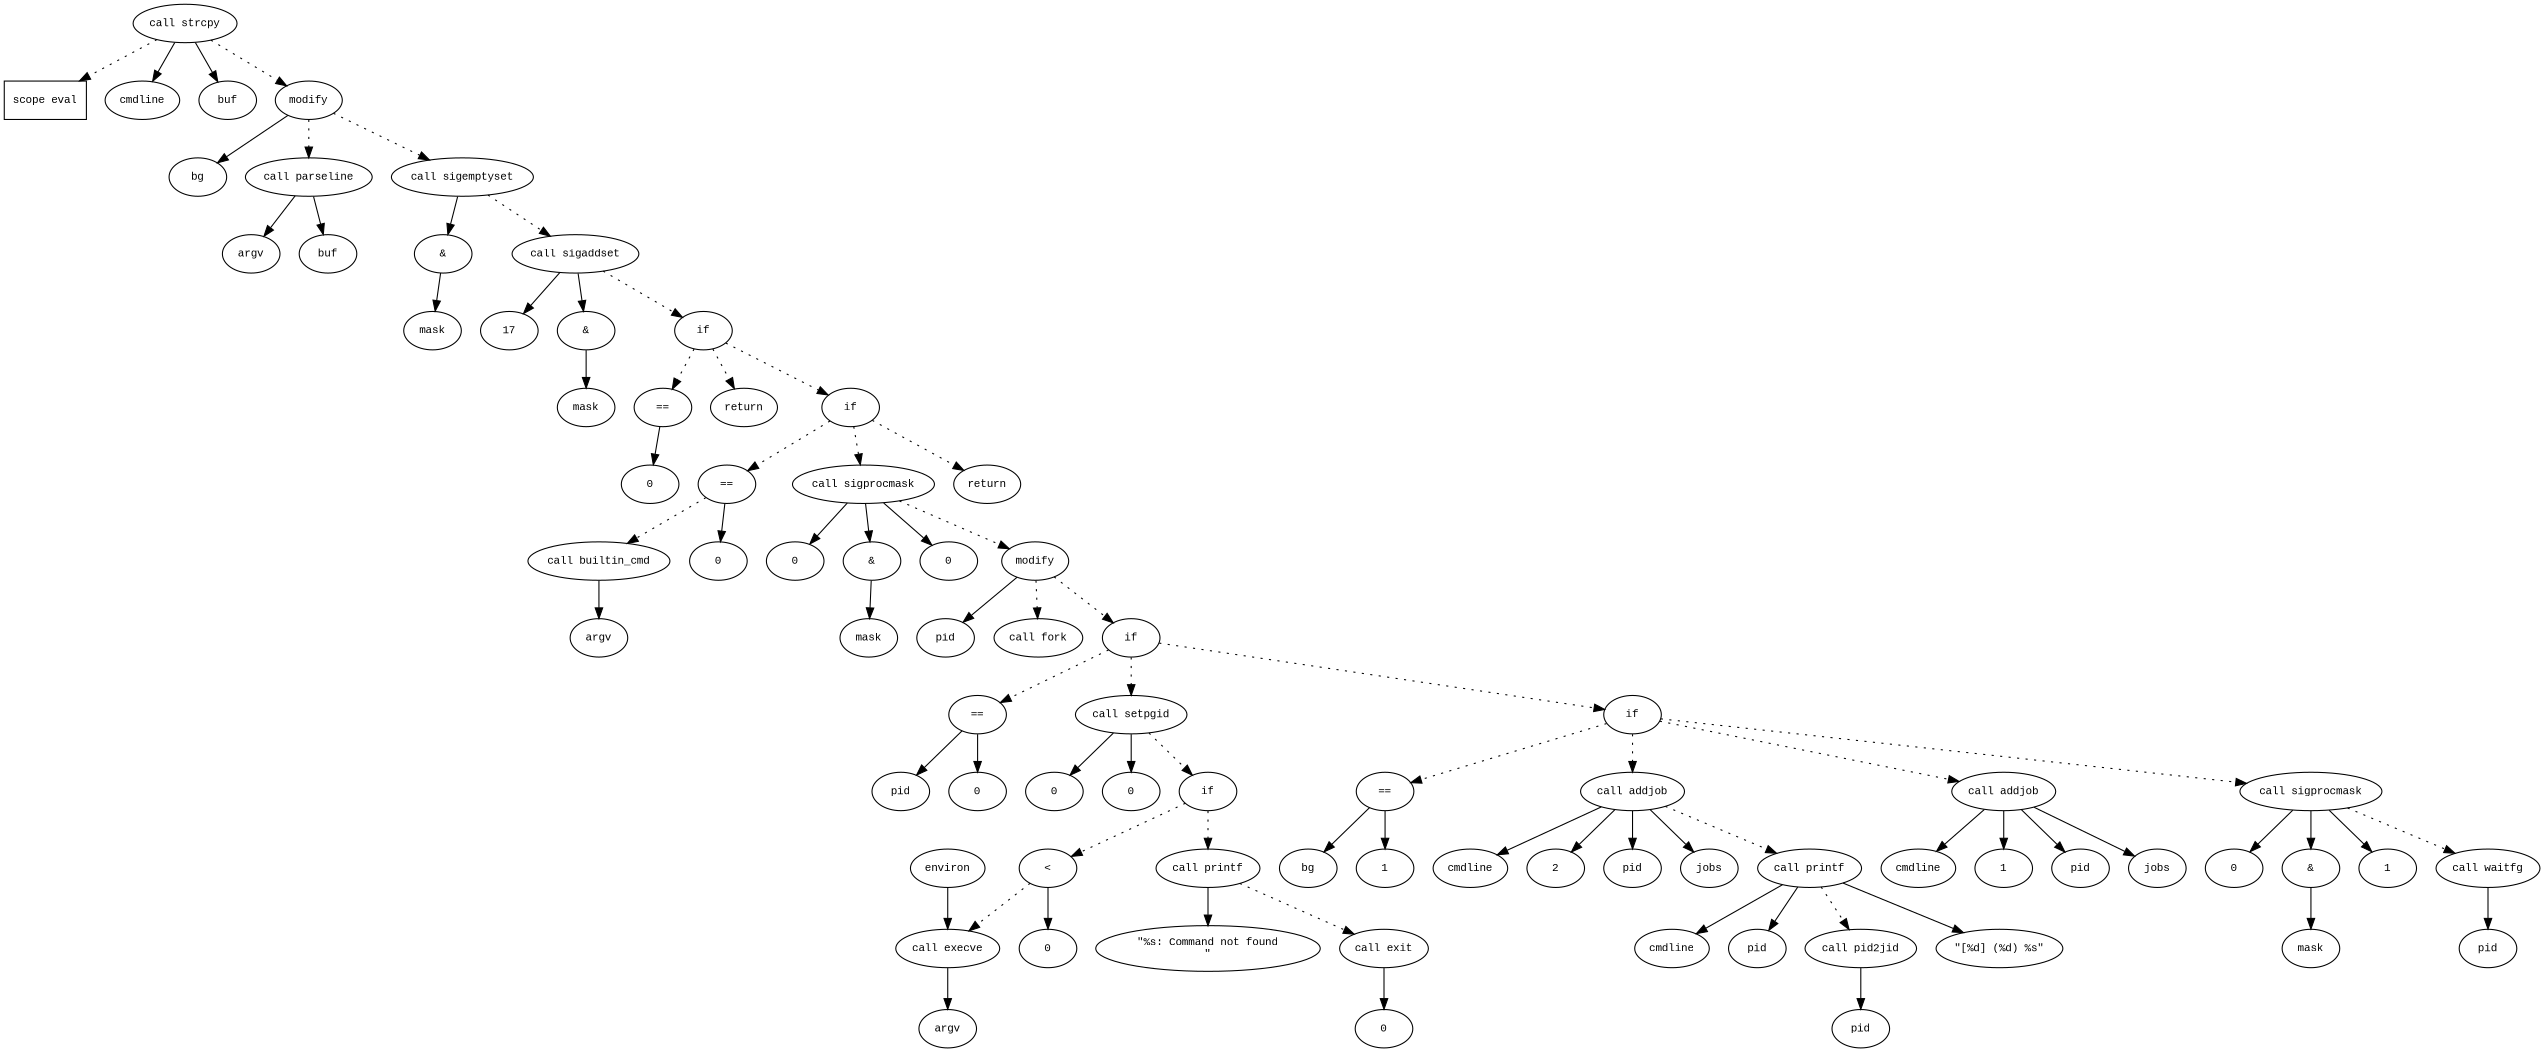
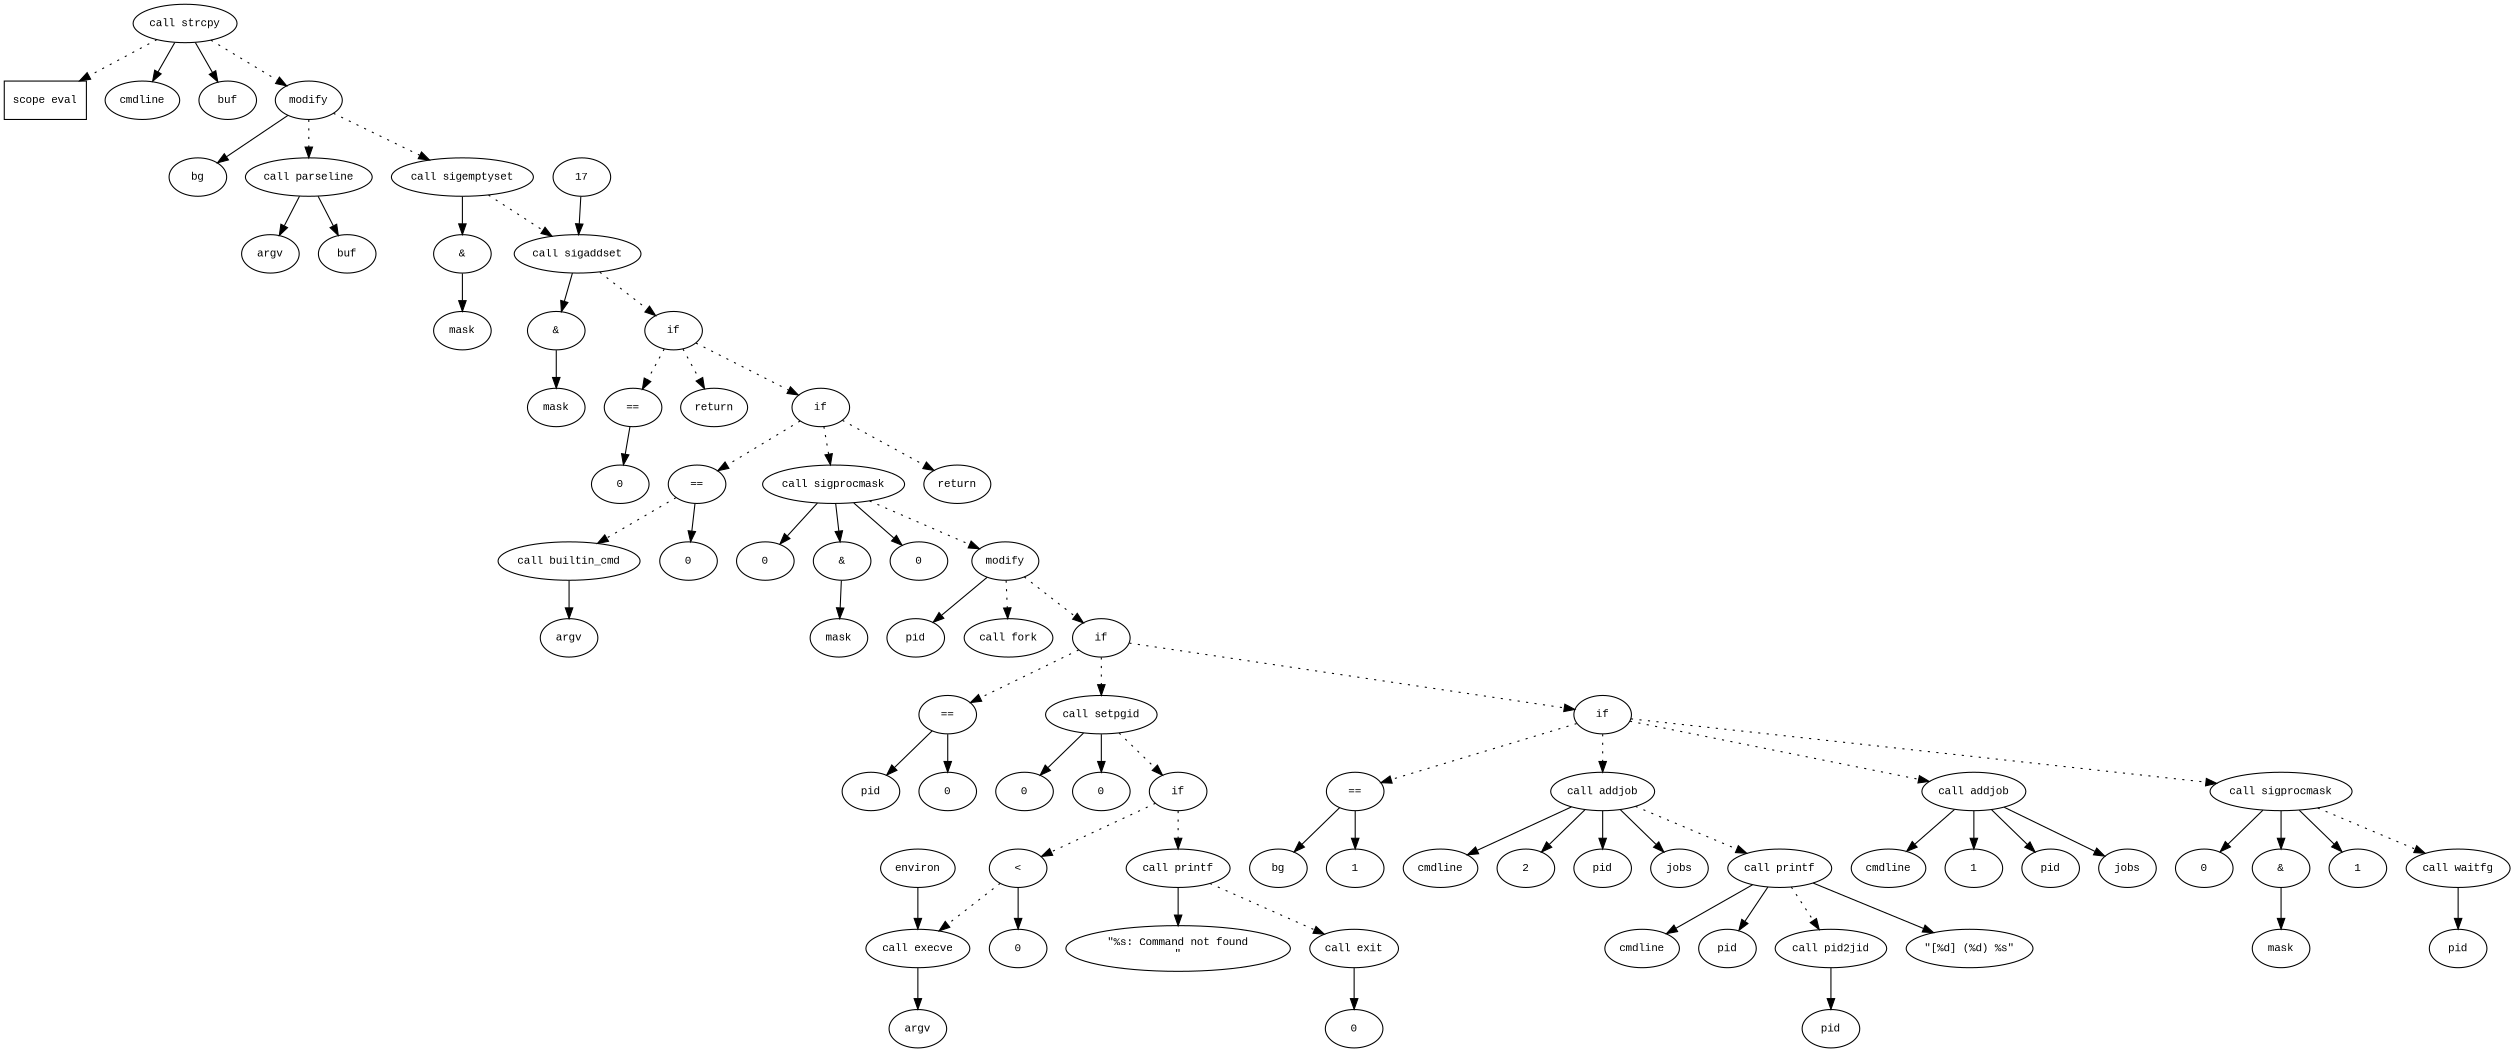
edge "call sigaddset" -> "17": reversed
